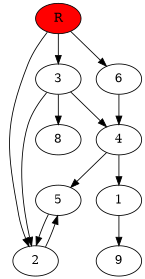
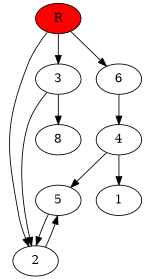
edge "3" -> "4": removed
node "9": removed
